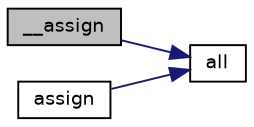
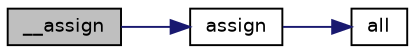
edge "__assign" -> "all": now "__assign" -> "assign"
